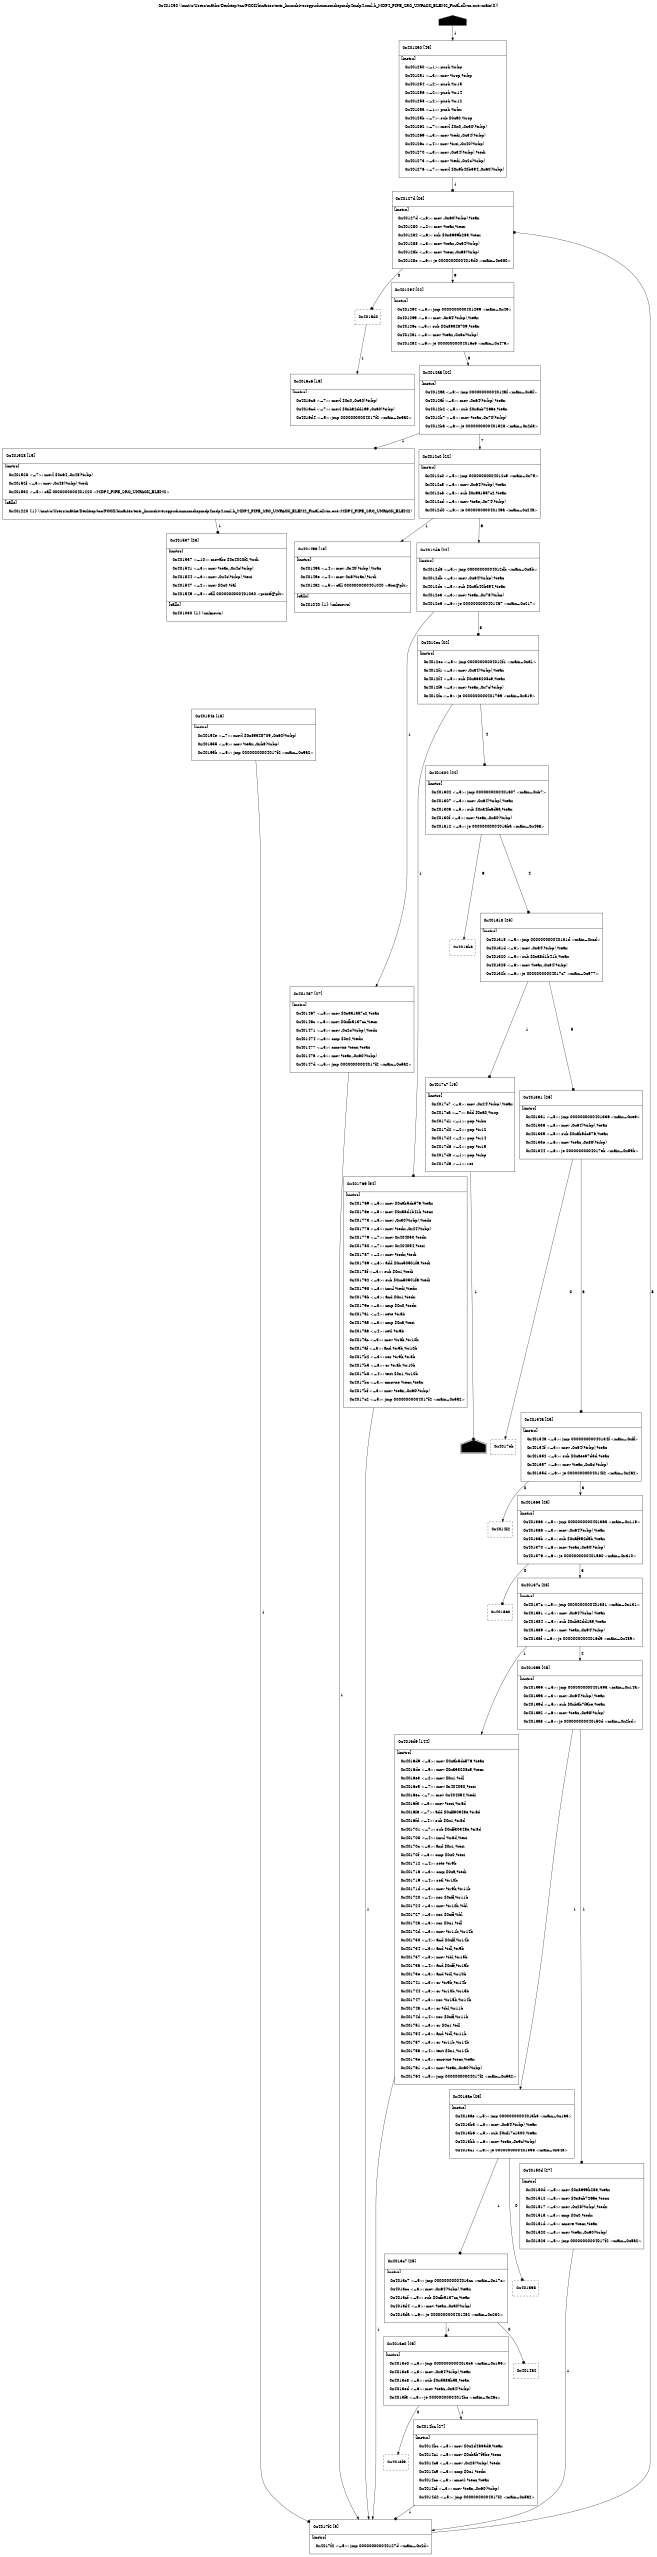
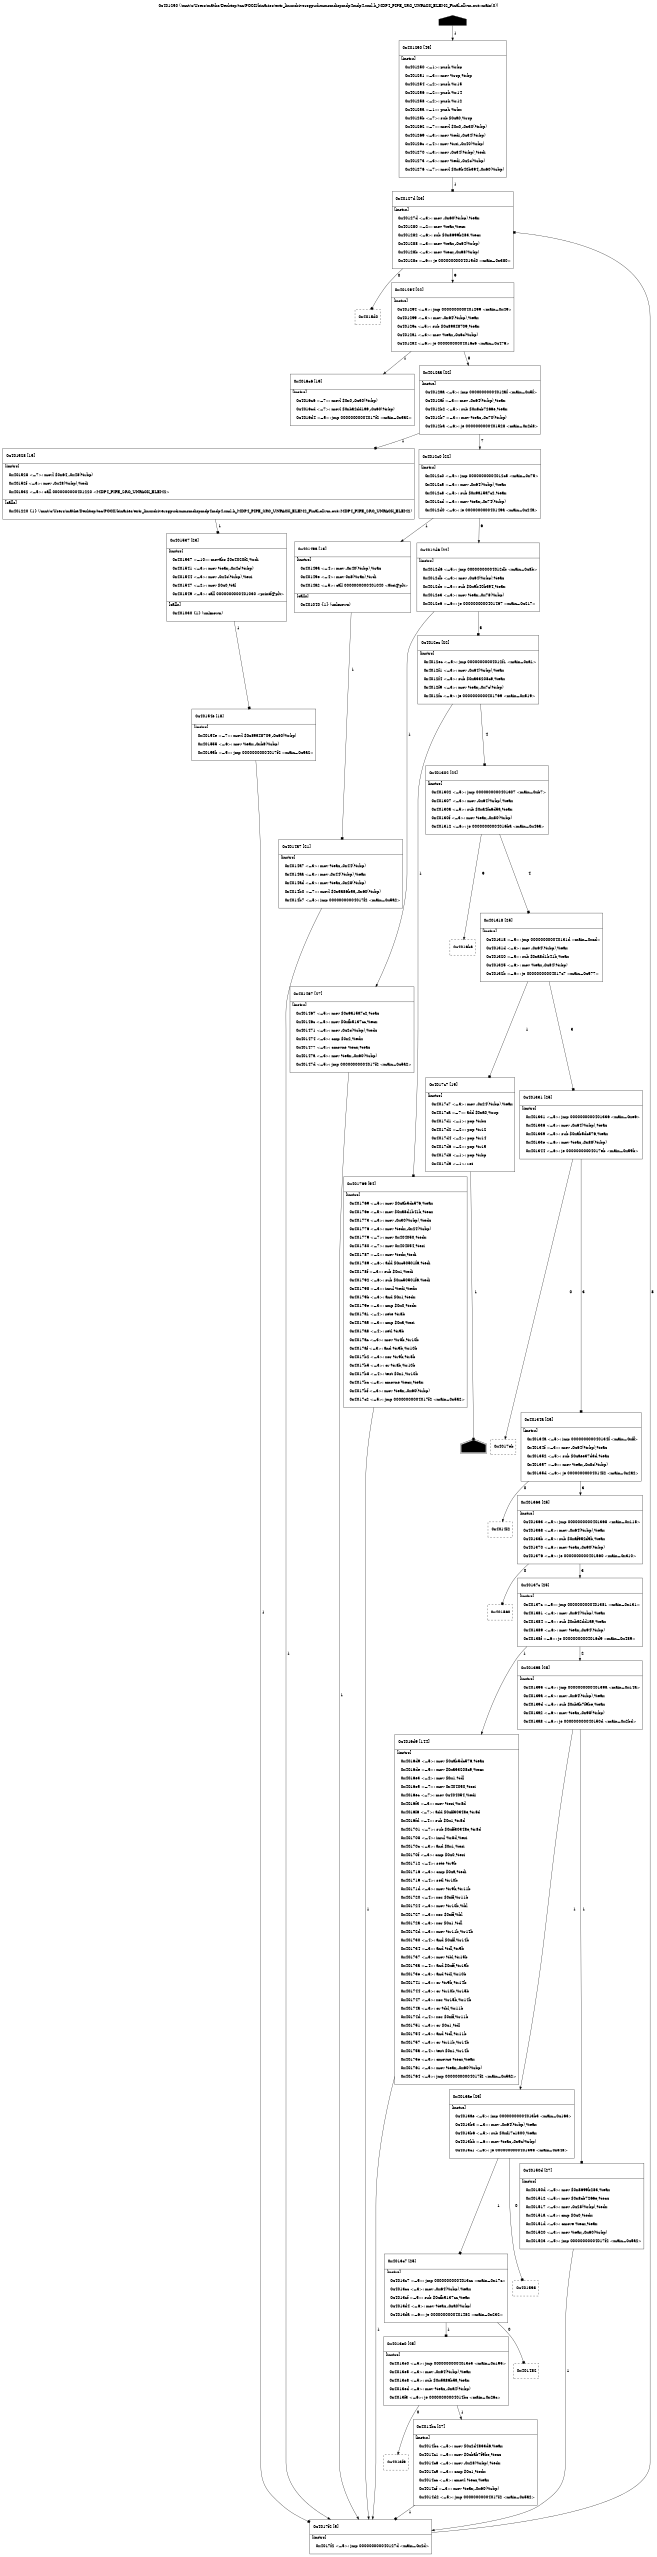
edge "0x4015d0" -> "0x4016c6 [19]": now "0x401294 [22]" -> "0x4016c6 [19]"
edge "0x401537 [23]" -> "0x40154e [18]": added, label "1"
node "0x4014a7 [21]": added
